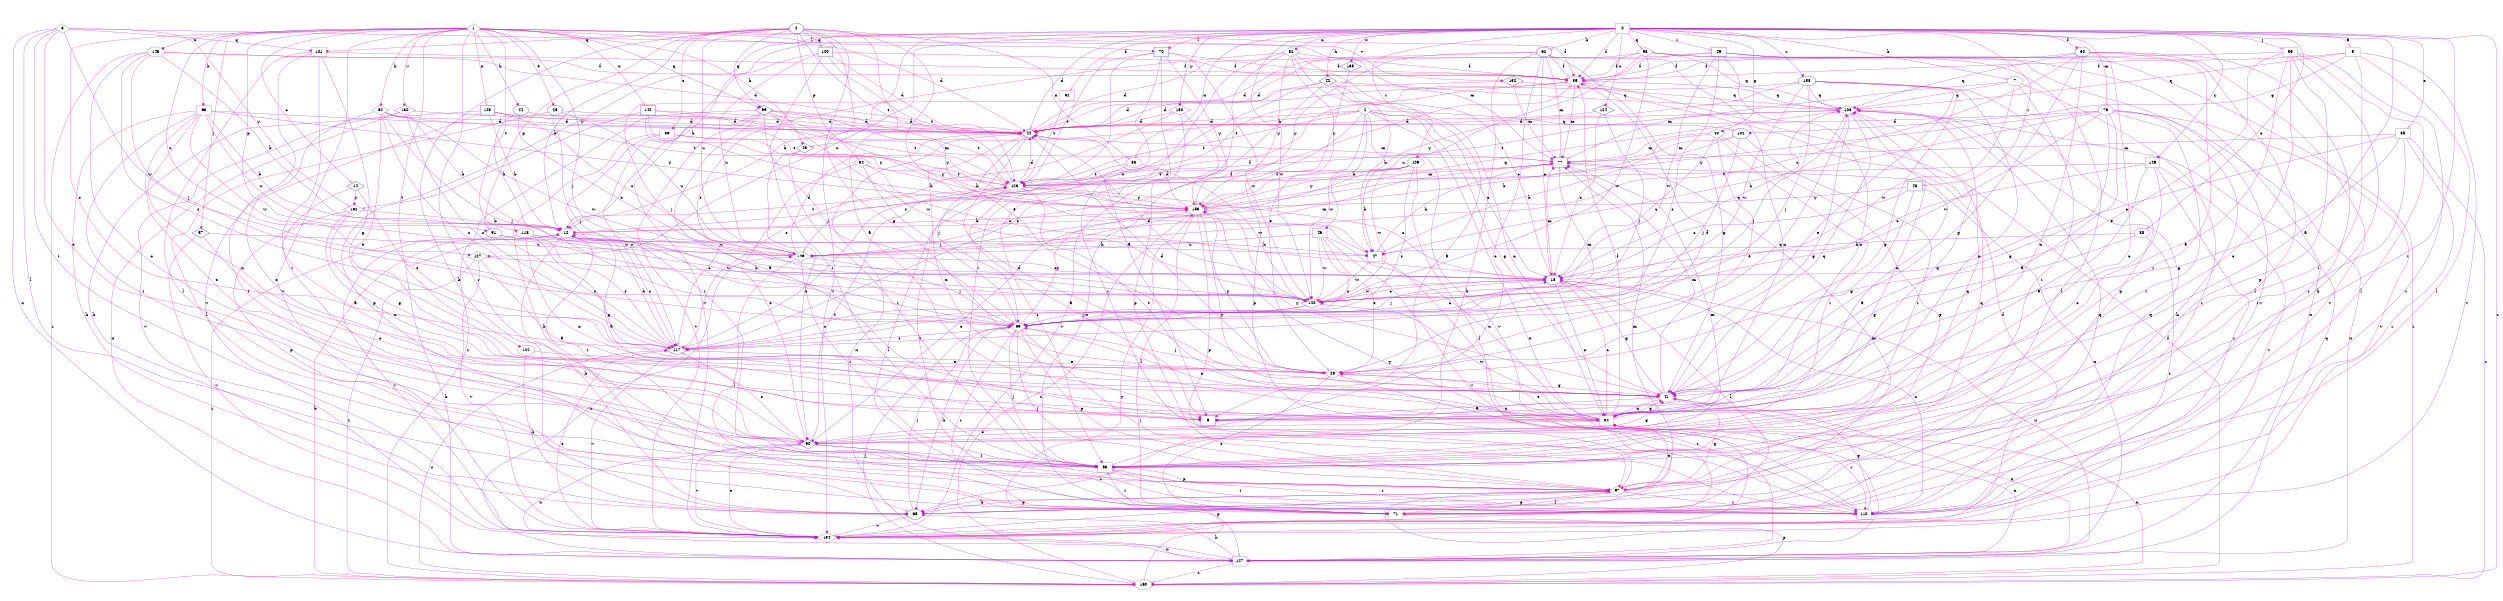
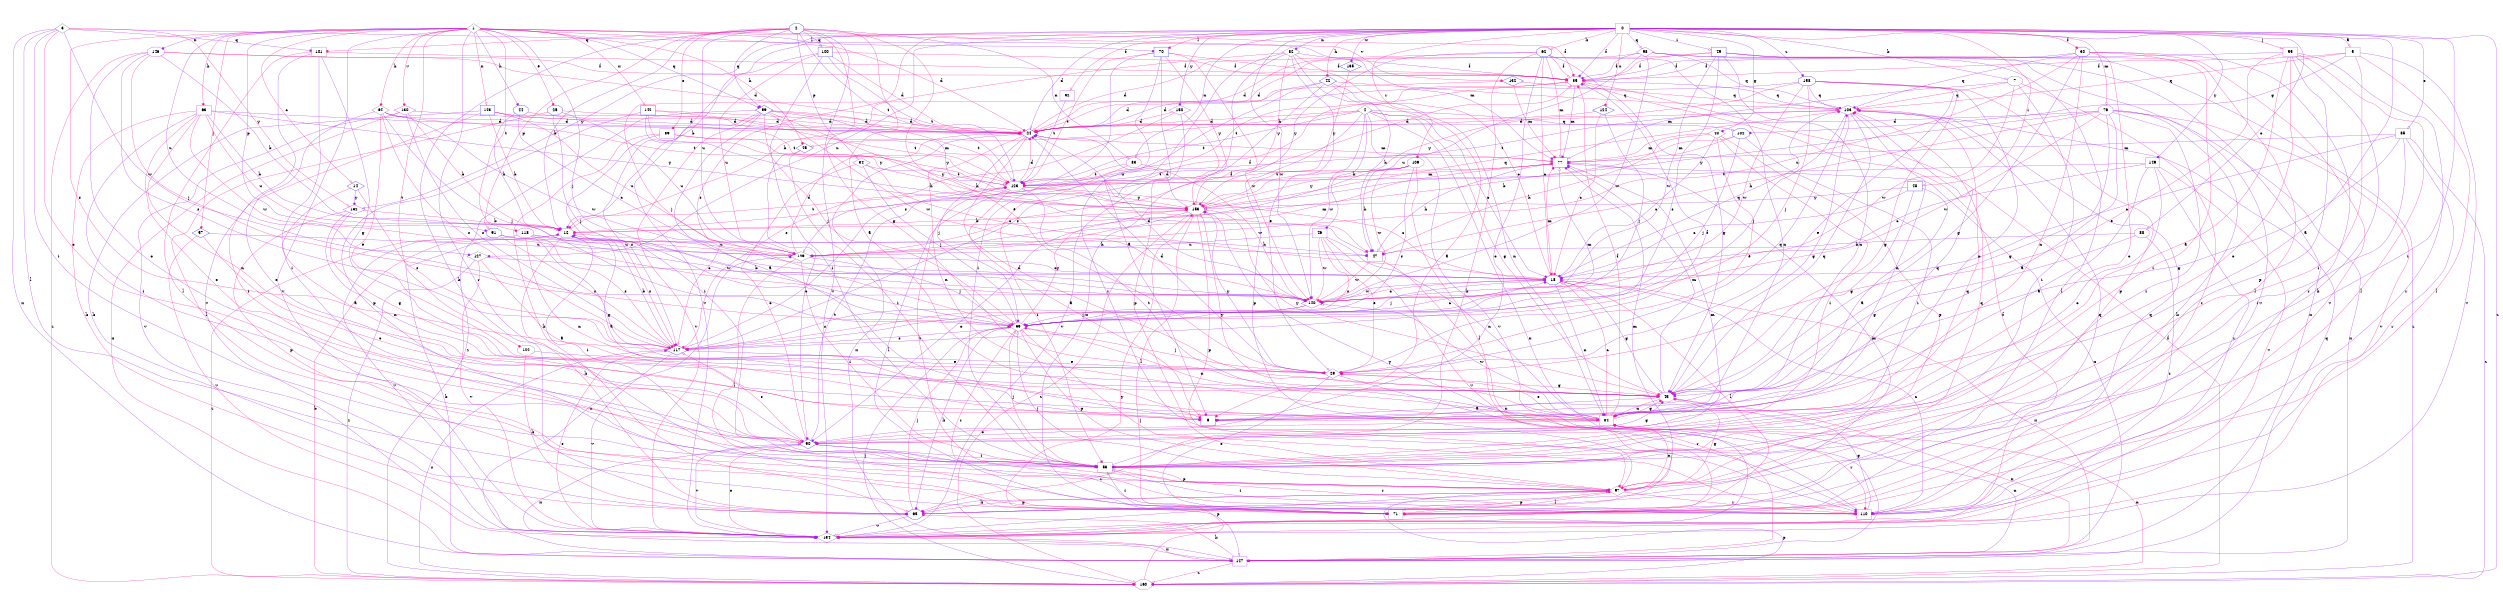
node "41": label "41" -> "43"
